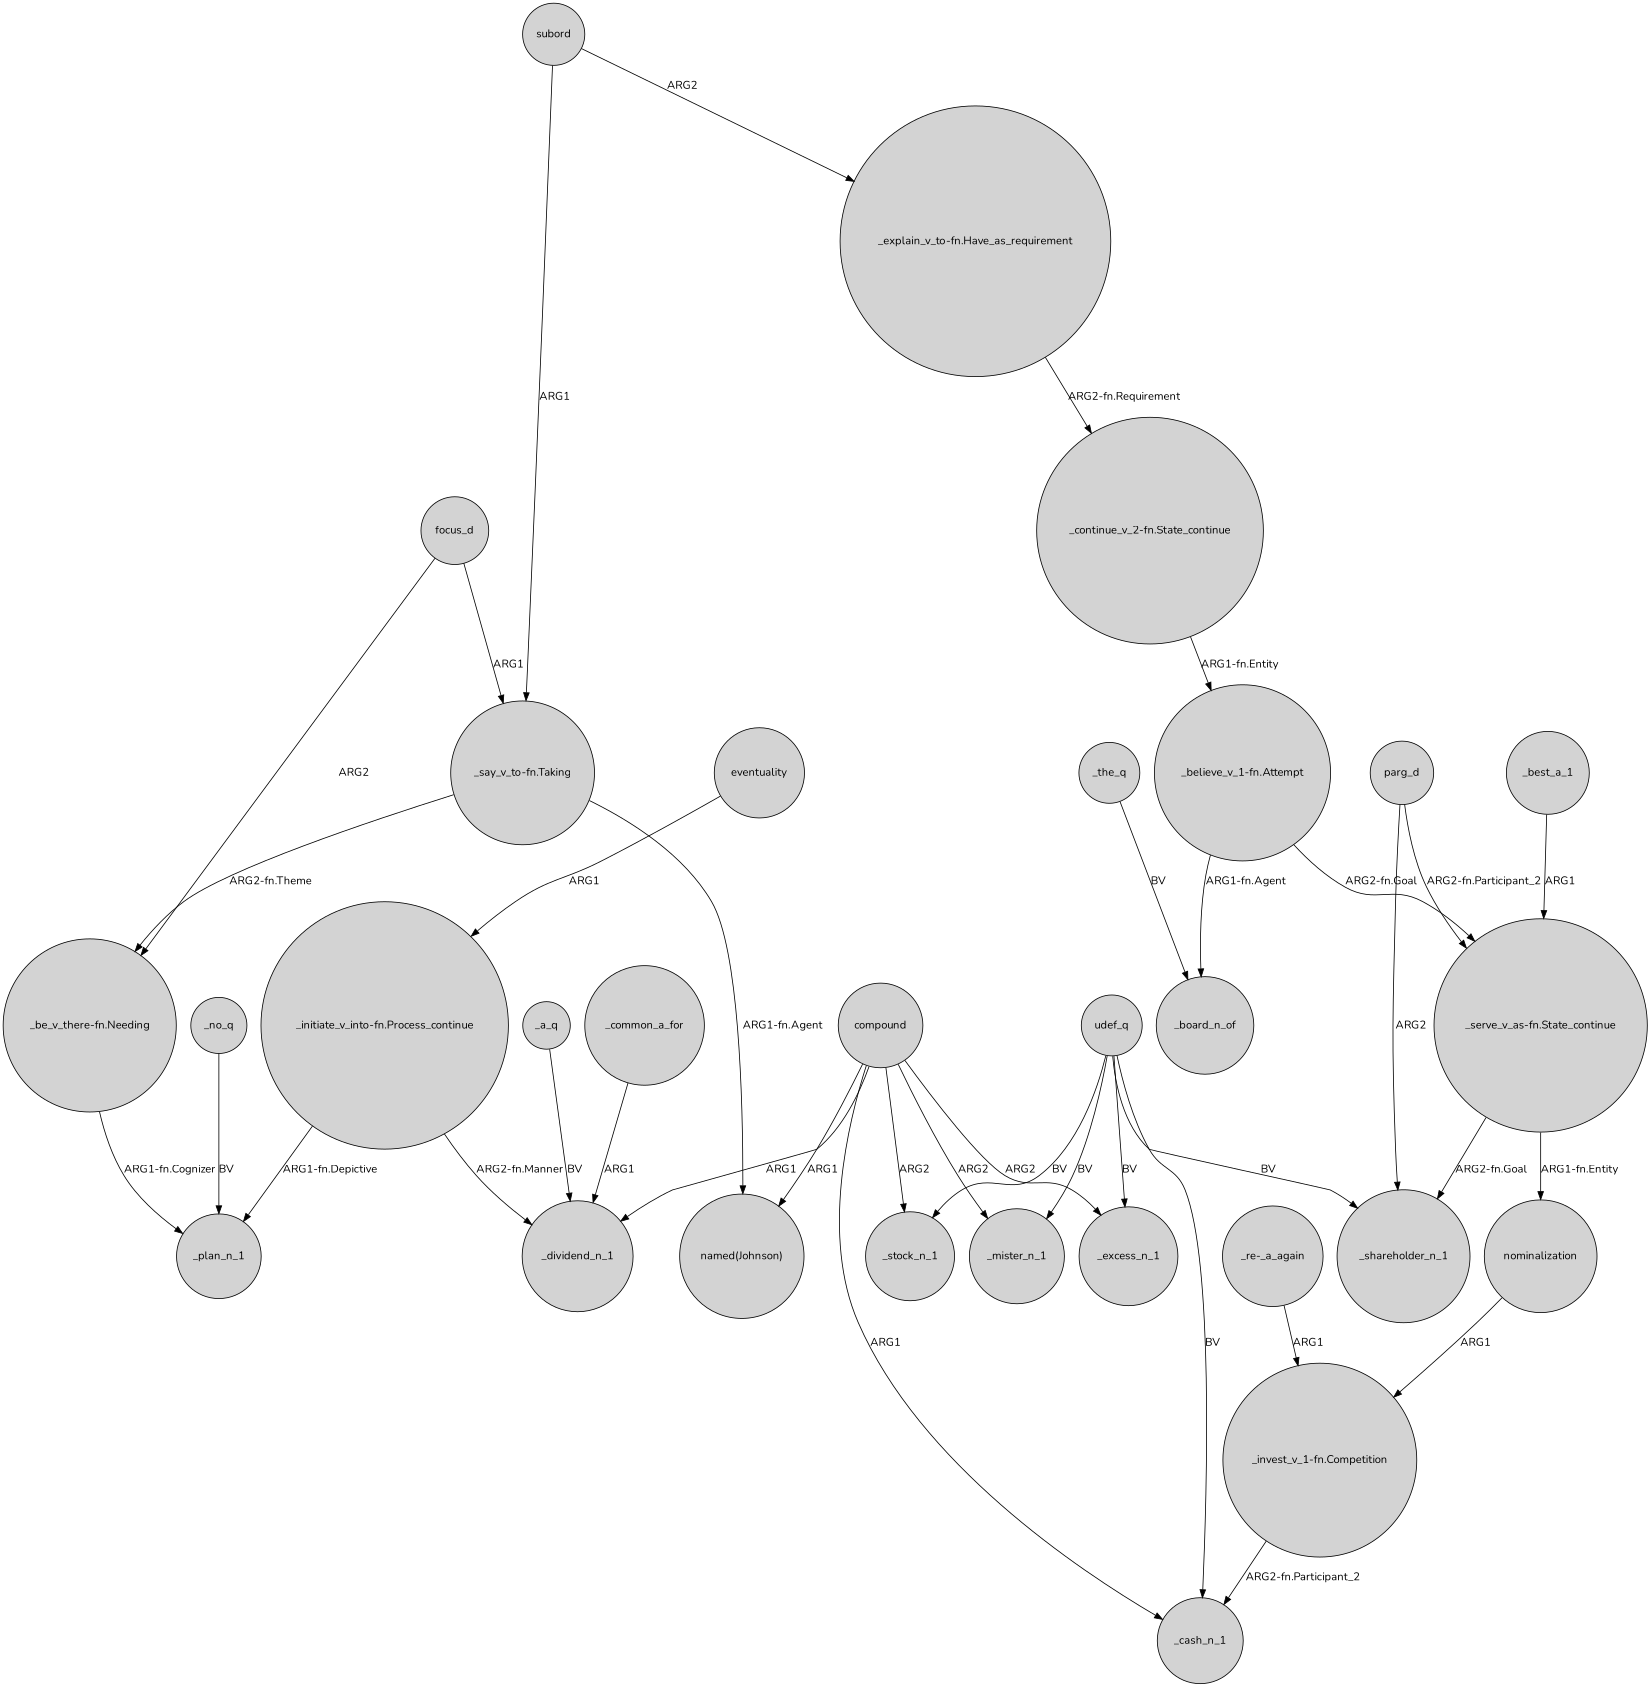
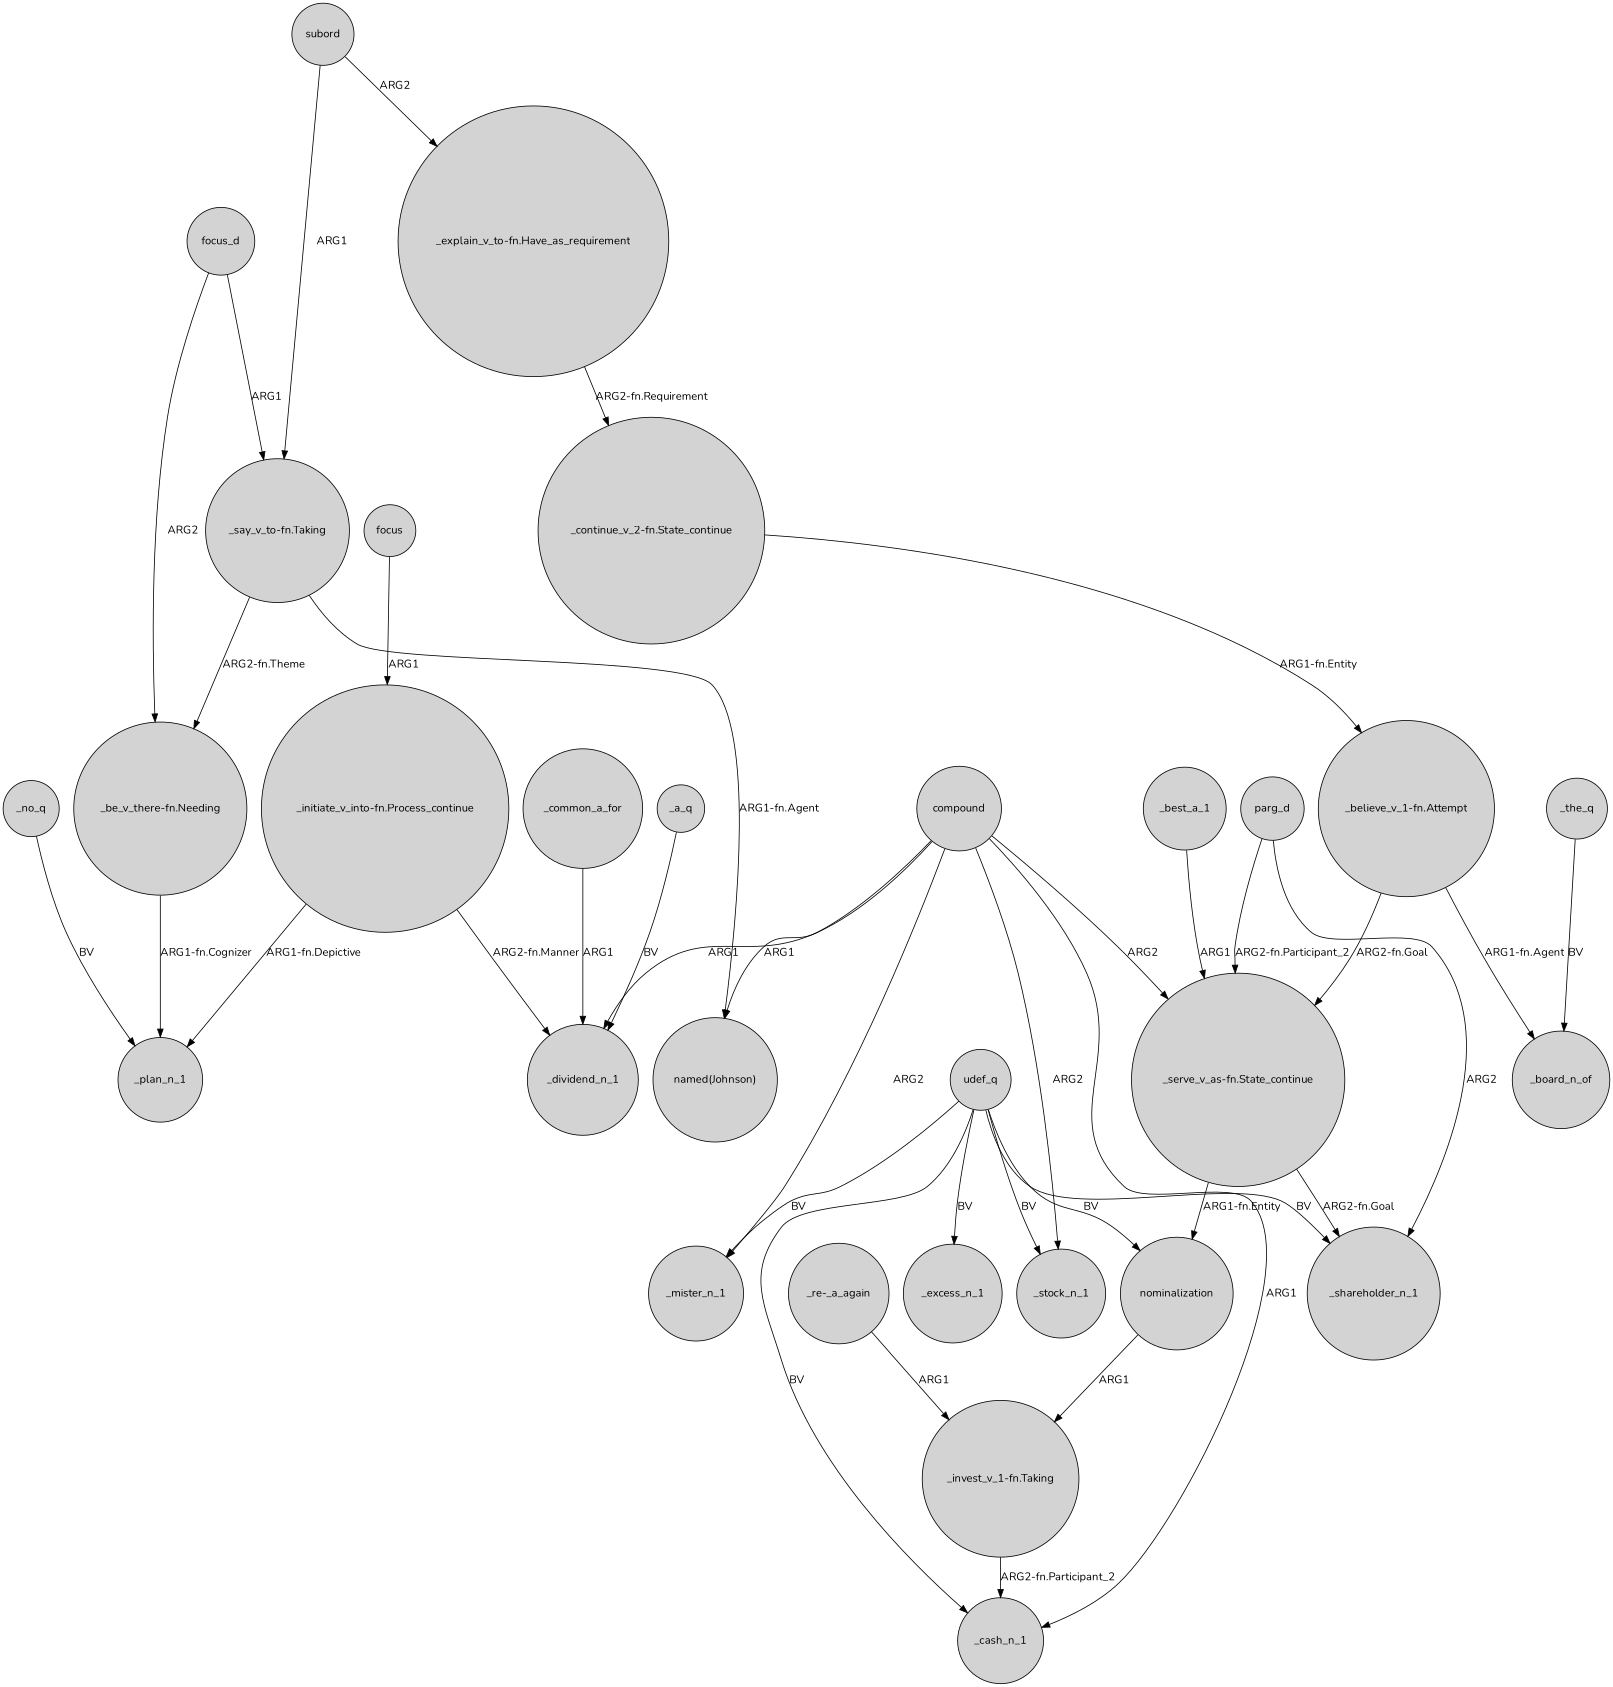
node "eventuality": label "eventuality" -> "focus"
edge "compound" -> "_excess_n_1": now "compound" -> "_serve_v_as-fn.State_continue"
edge "udef_q" -> "nominalization": added, label "BV"
node "_invest_v_1-fn.Competition": label "_invest_v_1-fn.Competition" -> "_invest_v_1-fn.Taking"
